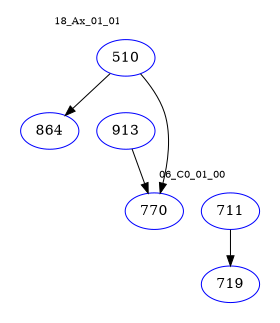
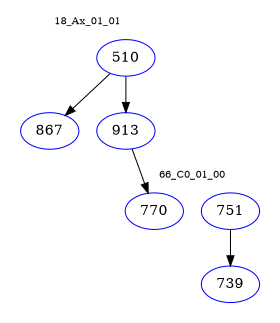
edge "510" -> "770": now "510" -> "913"
node "864": label "864" -> "867"
cluster "06_C0_01_00": label "06_C0_01_00" -> "66_C0_01_00"
node "711": label "711" -> "751"
node "719": label "719" -> "739"
